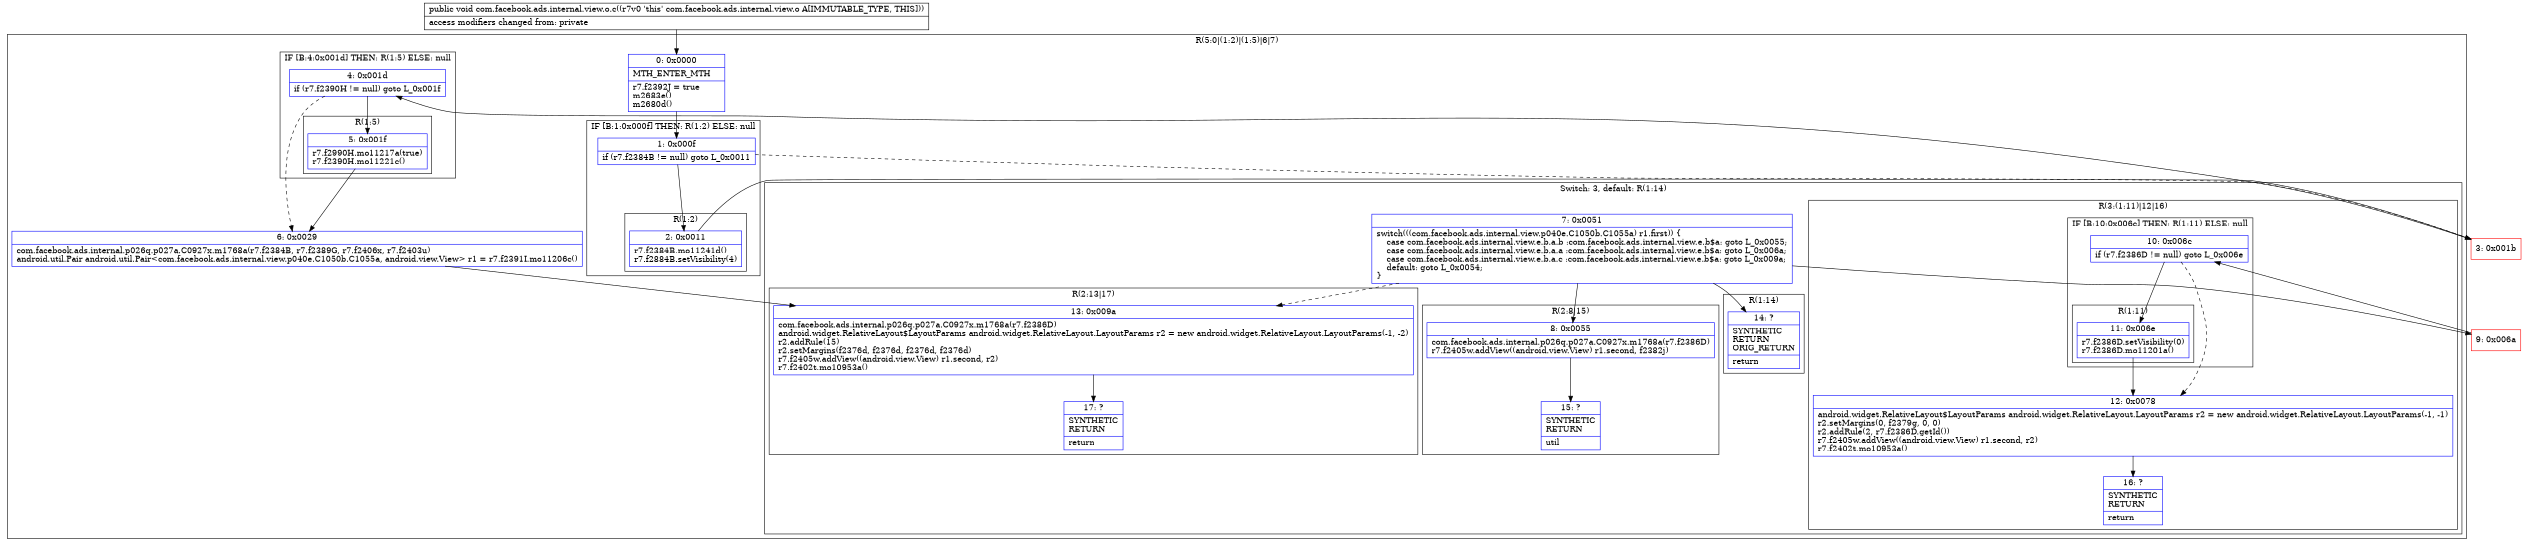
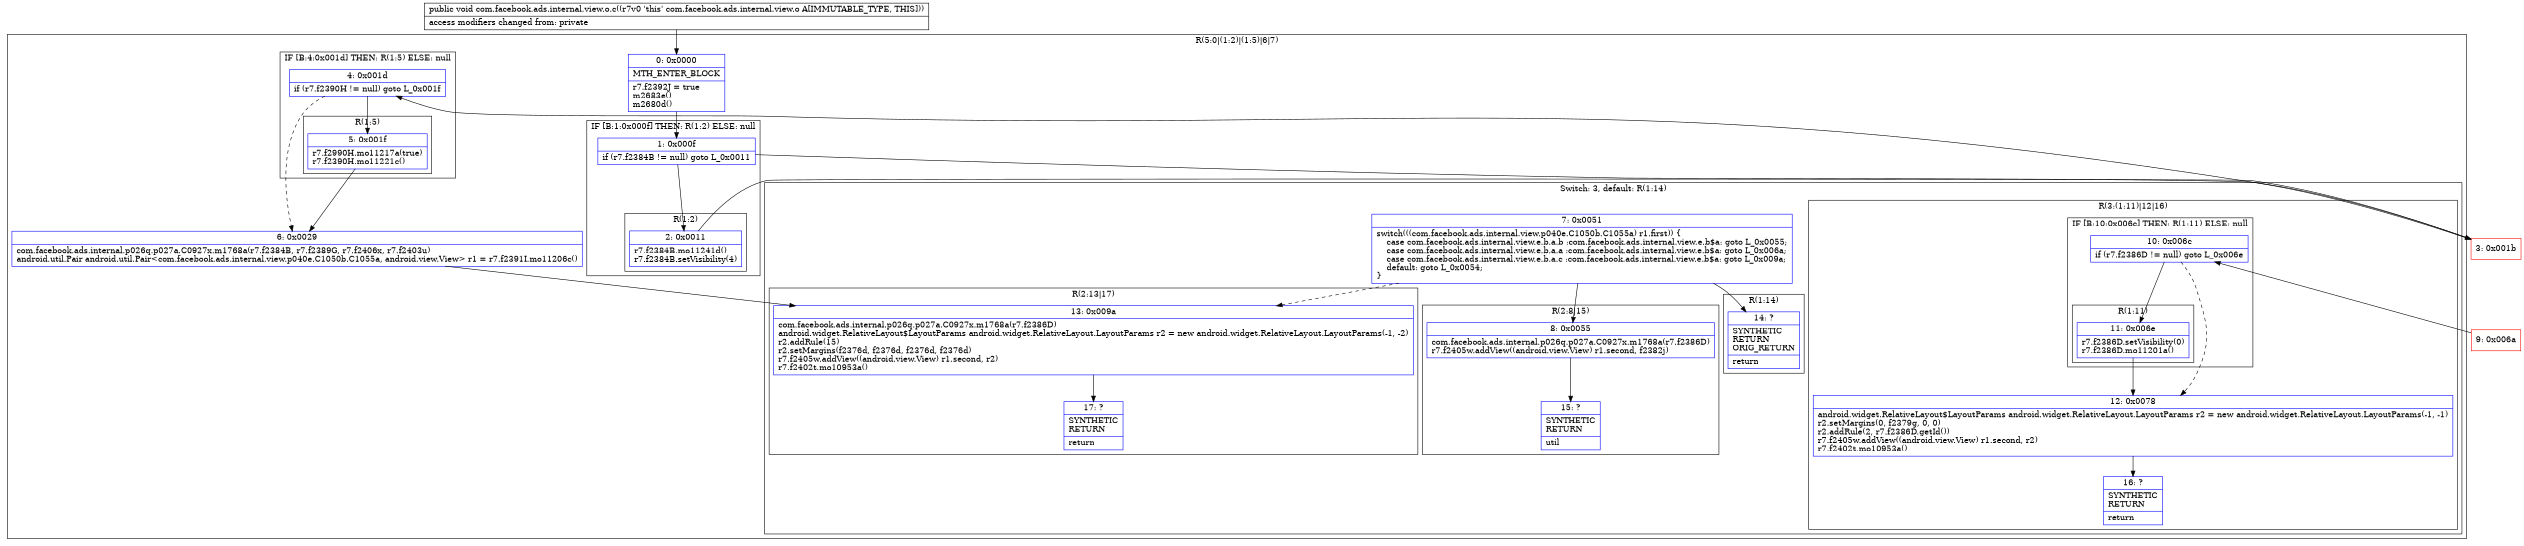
node "0: 0x0000": text "MTH_ENTER_MTH" -> "MTH_ENTER_BLOCK"
edge "1: 0x000f" -> "3: 0x001b": style dashed -> solid
node "2: 0x0011": text "r7.f2884B.setVisibility(4)" -> "r7.f2384B.setVisibility(4)"
edge "7: 0x0051" -> "9: 0x006a": removed
